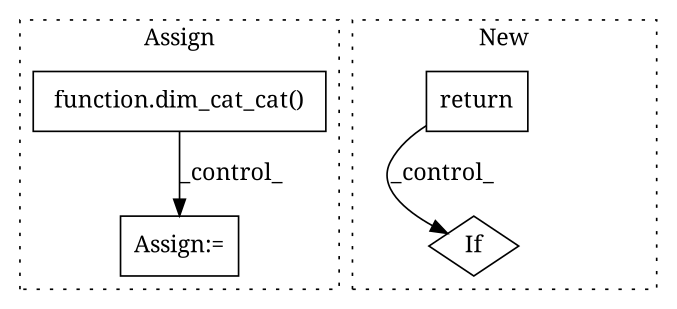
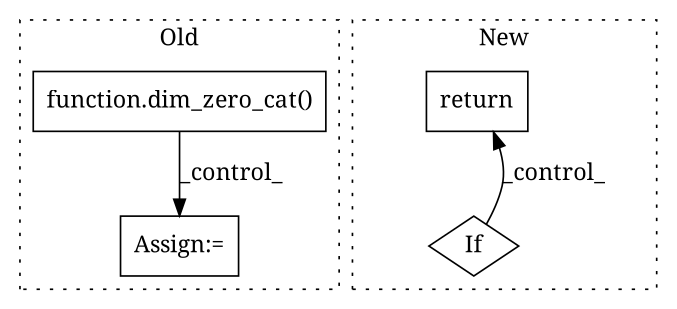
cluster "Assign": label "Assign" -> "Old"
node "function.dim_cat_cat()": label "function.dim_cat_cat()" -> "function.dim_zero_cat()"
edge "return" -> "If": reversed
